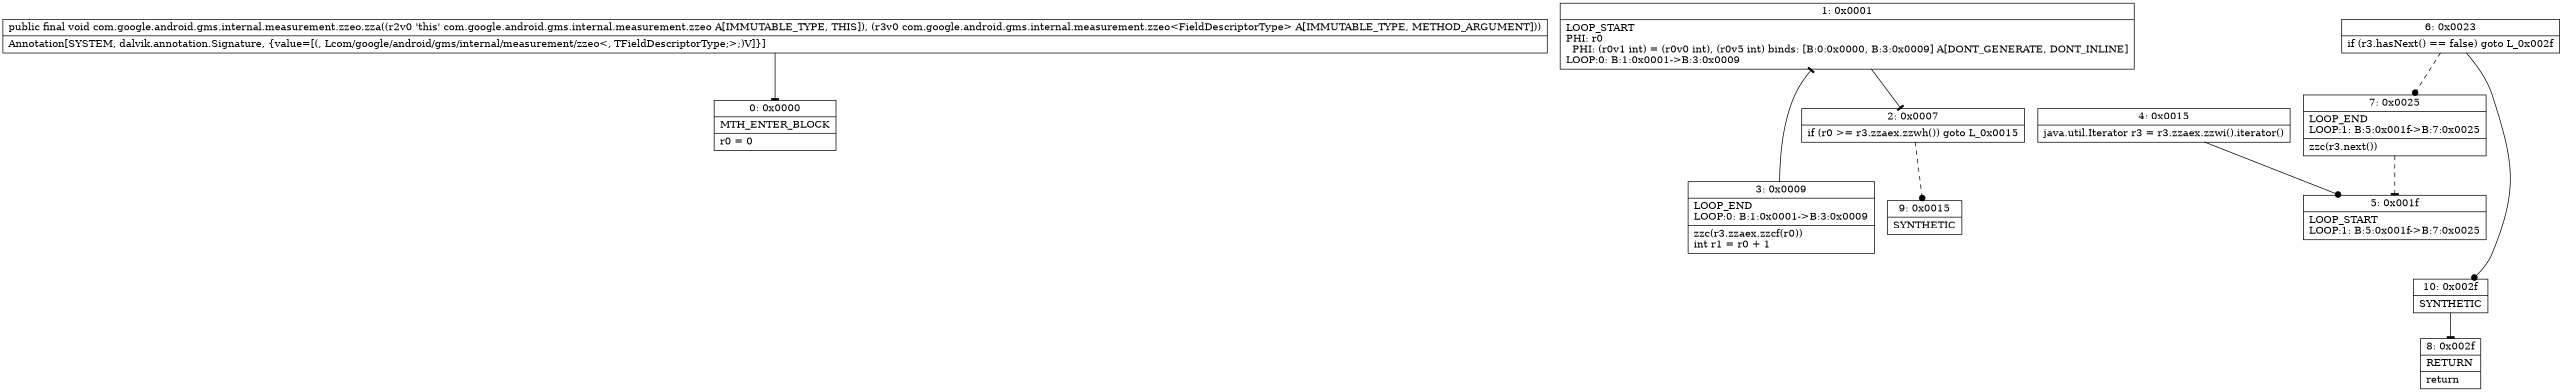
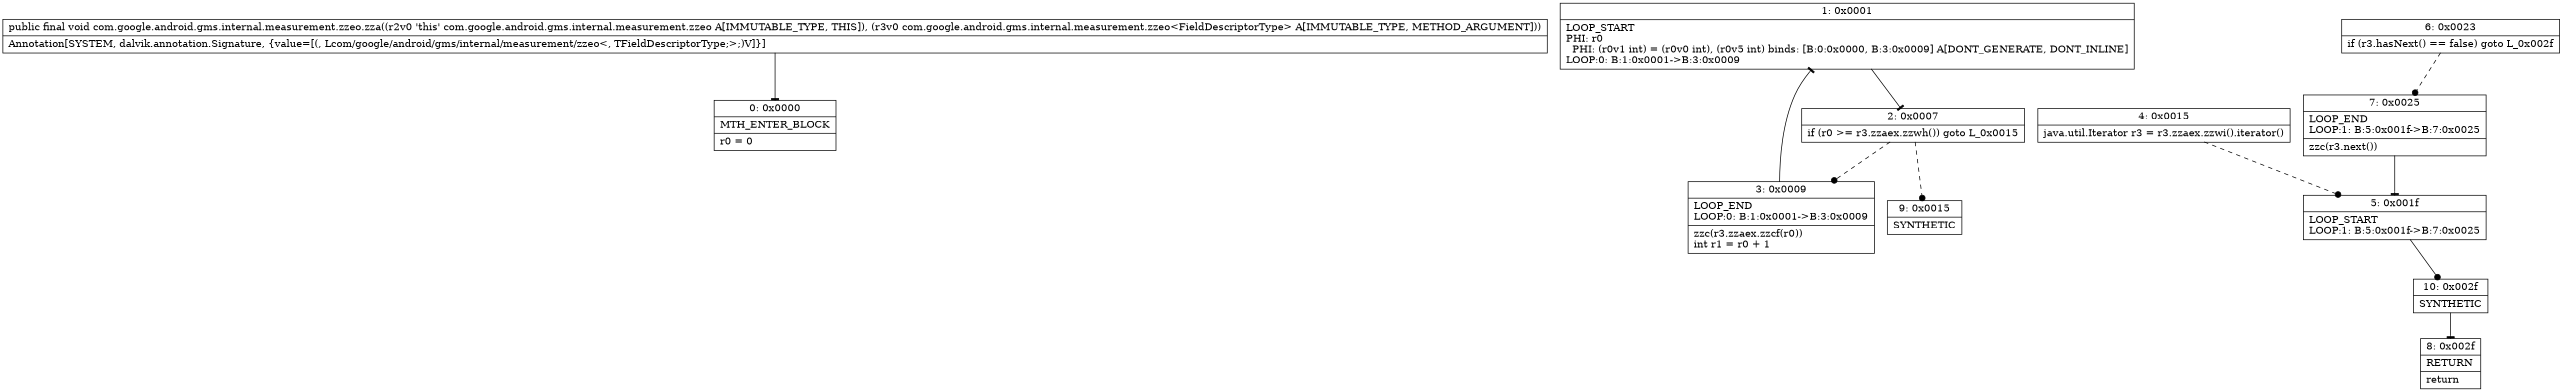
edge "2: 0x0007" -> "3: 0x0009": added
edge "6: 0x0023" -> "10: 0x002f": now "5: 0x001f" -> "10: 0x002f"
edge "4: 0x0015" -> "5: 0x001f": style solid -> dashed
edge "7: 0x0025" -> "5: 0x001f": style dashed -> solid
